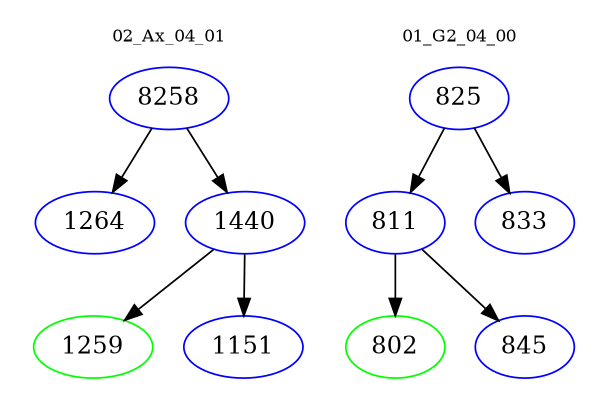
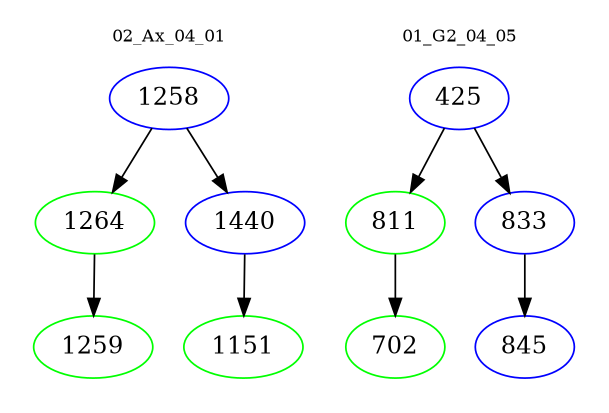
cluster "01_G2_04_00": label "01_G2_04_00" -> "01_G2_04_05"
node "8258": label "8258" -> "1258"
node "825": label "825" -> "425"
node "1264": color blue -> green
node "811": color blue -> green
edge "1440" -> "1259": now "1264" -> "1259"
edge "811" -> "845": now "833" -> "845"
node "1151": color blue -> green
node "802": label "802" -> "702"
